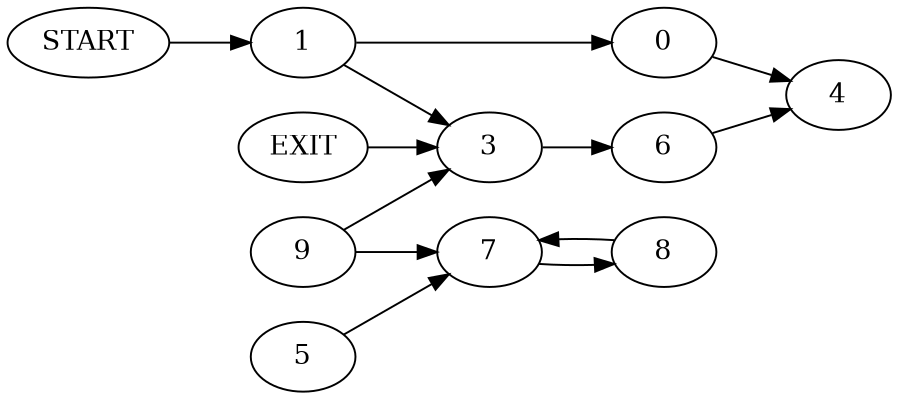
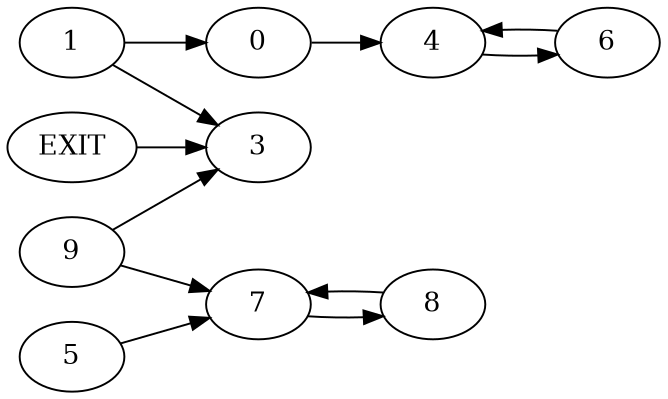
node "START": removed
edge "3" -> "6": now "4" -> "6"
